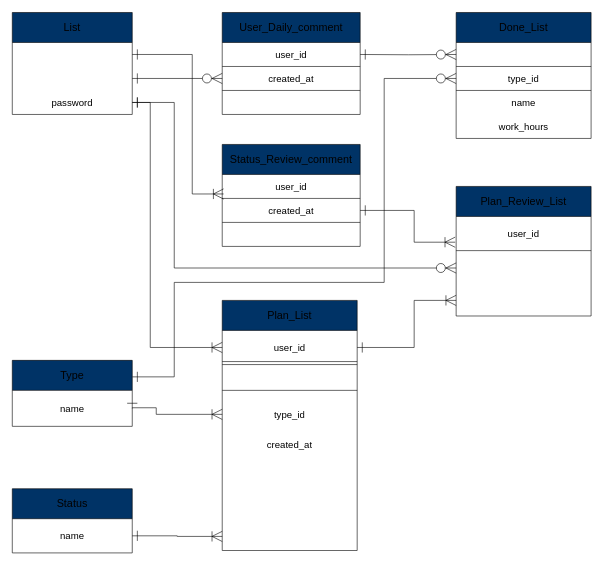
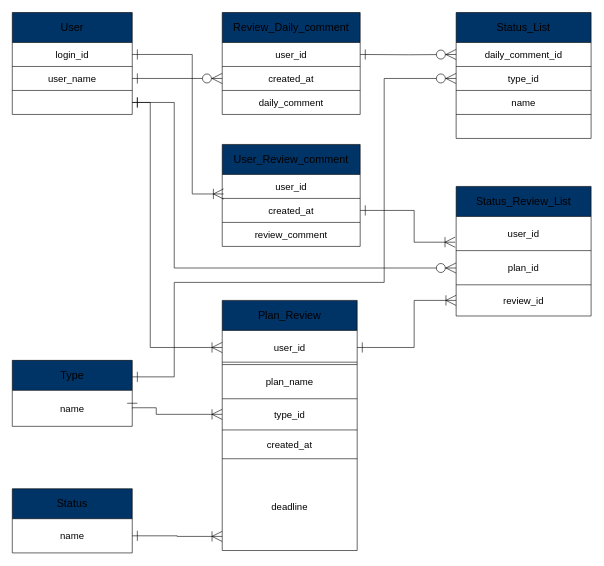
node "List": label "List" -> "User"
node "User_Daily_comment": label "User_Daily_comment" -> "Review_Daily_comment"
node "Done_List": label "Done_List" -> "Status_List"
node "login_id": added
node "daily_comment_id": added
node "user_name": added
node "password": removed
node "daily_comment": added
node "work_hours": removed
node "Status_Review_comment": label "Status_Review_comment" -> "User_Review_comment"
node "Plan_Review_List": label "Plan_Review_List" -> "Status_Review_List"
node "review_comment": added
node "plan_id": added
node "review_id": added
node "Plan_List": label "Plan_List" -> "Plan_Review"
node "plan_name": added
node "deadline": added
